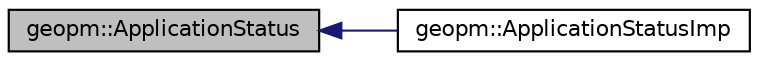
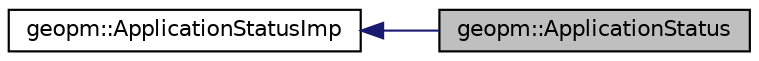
edge "geopm::ApplicationStatusImp" -> "geopm::ApplicationStatus": reversed
